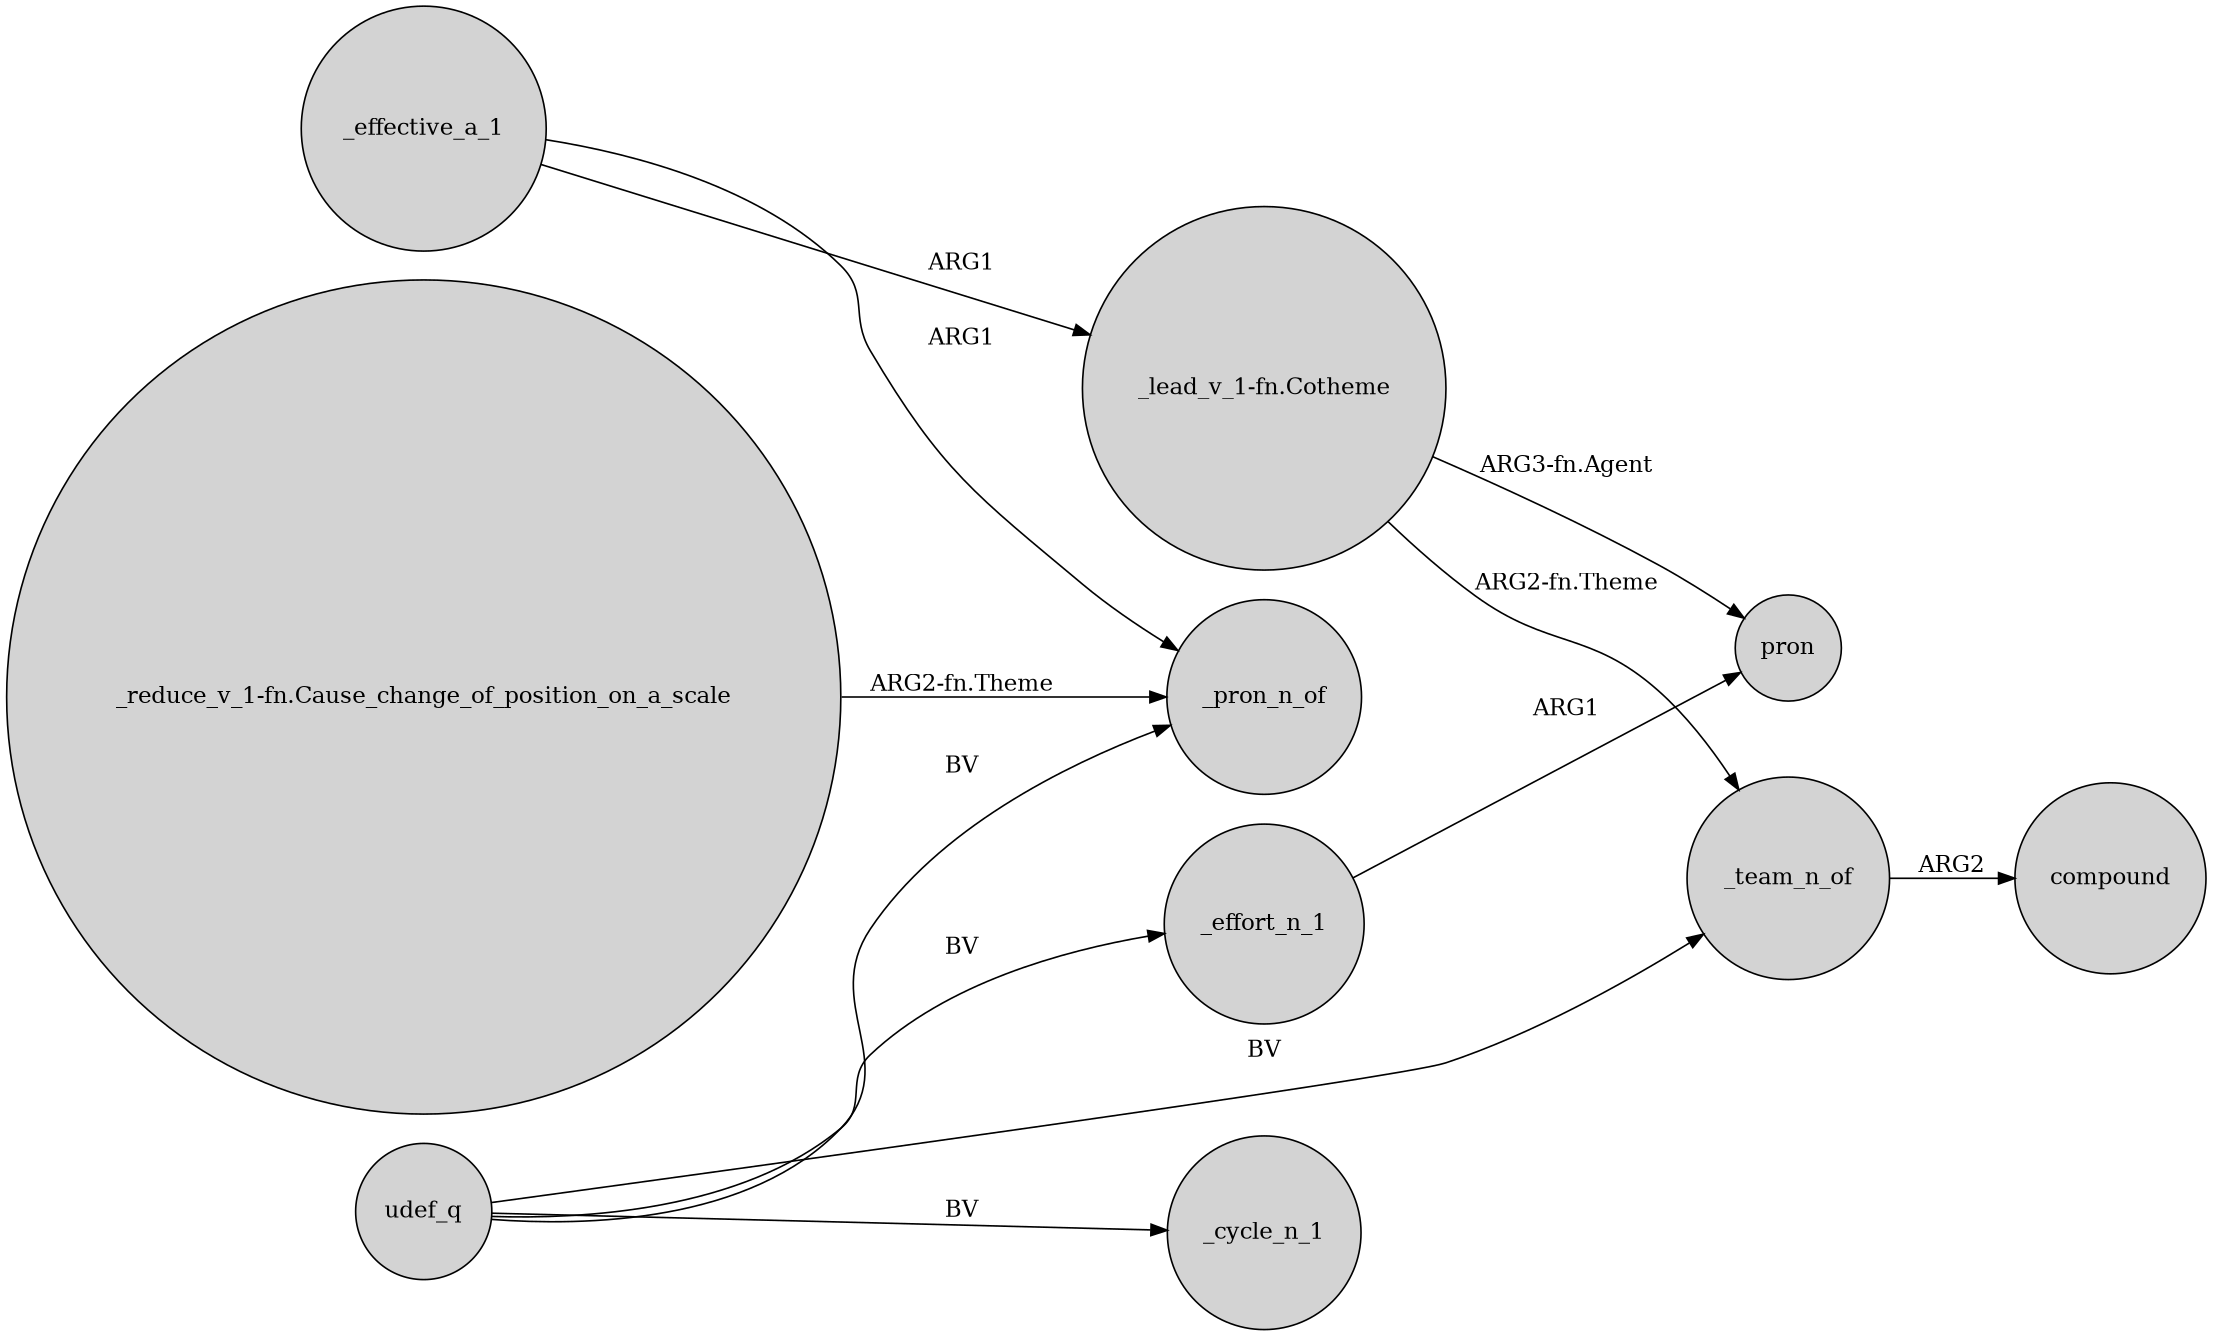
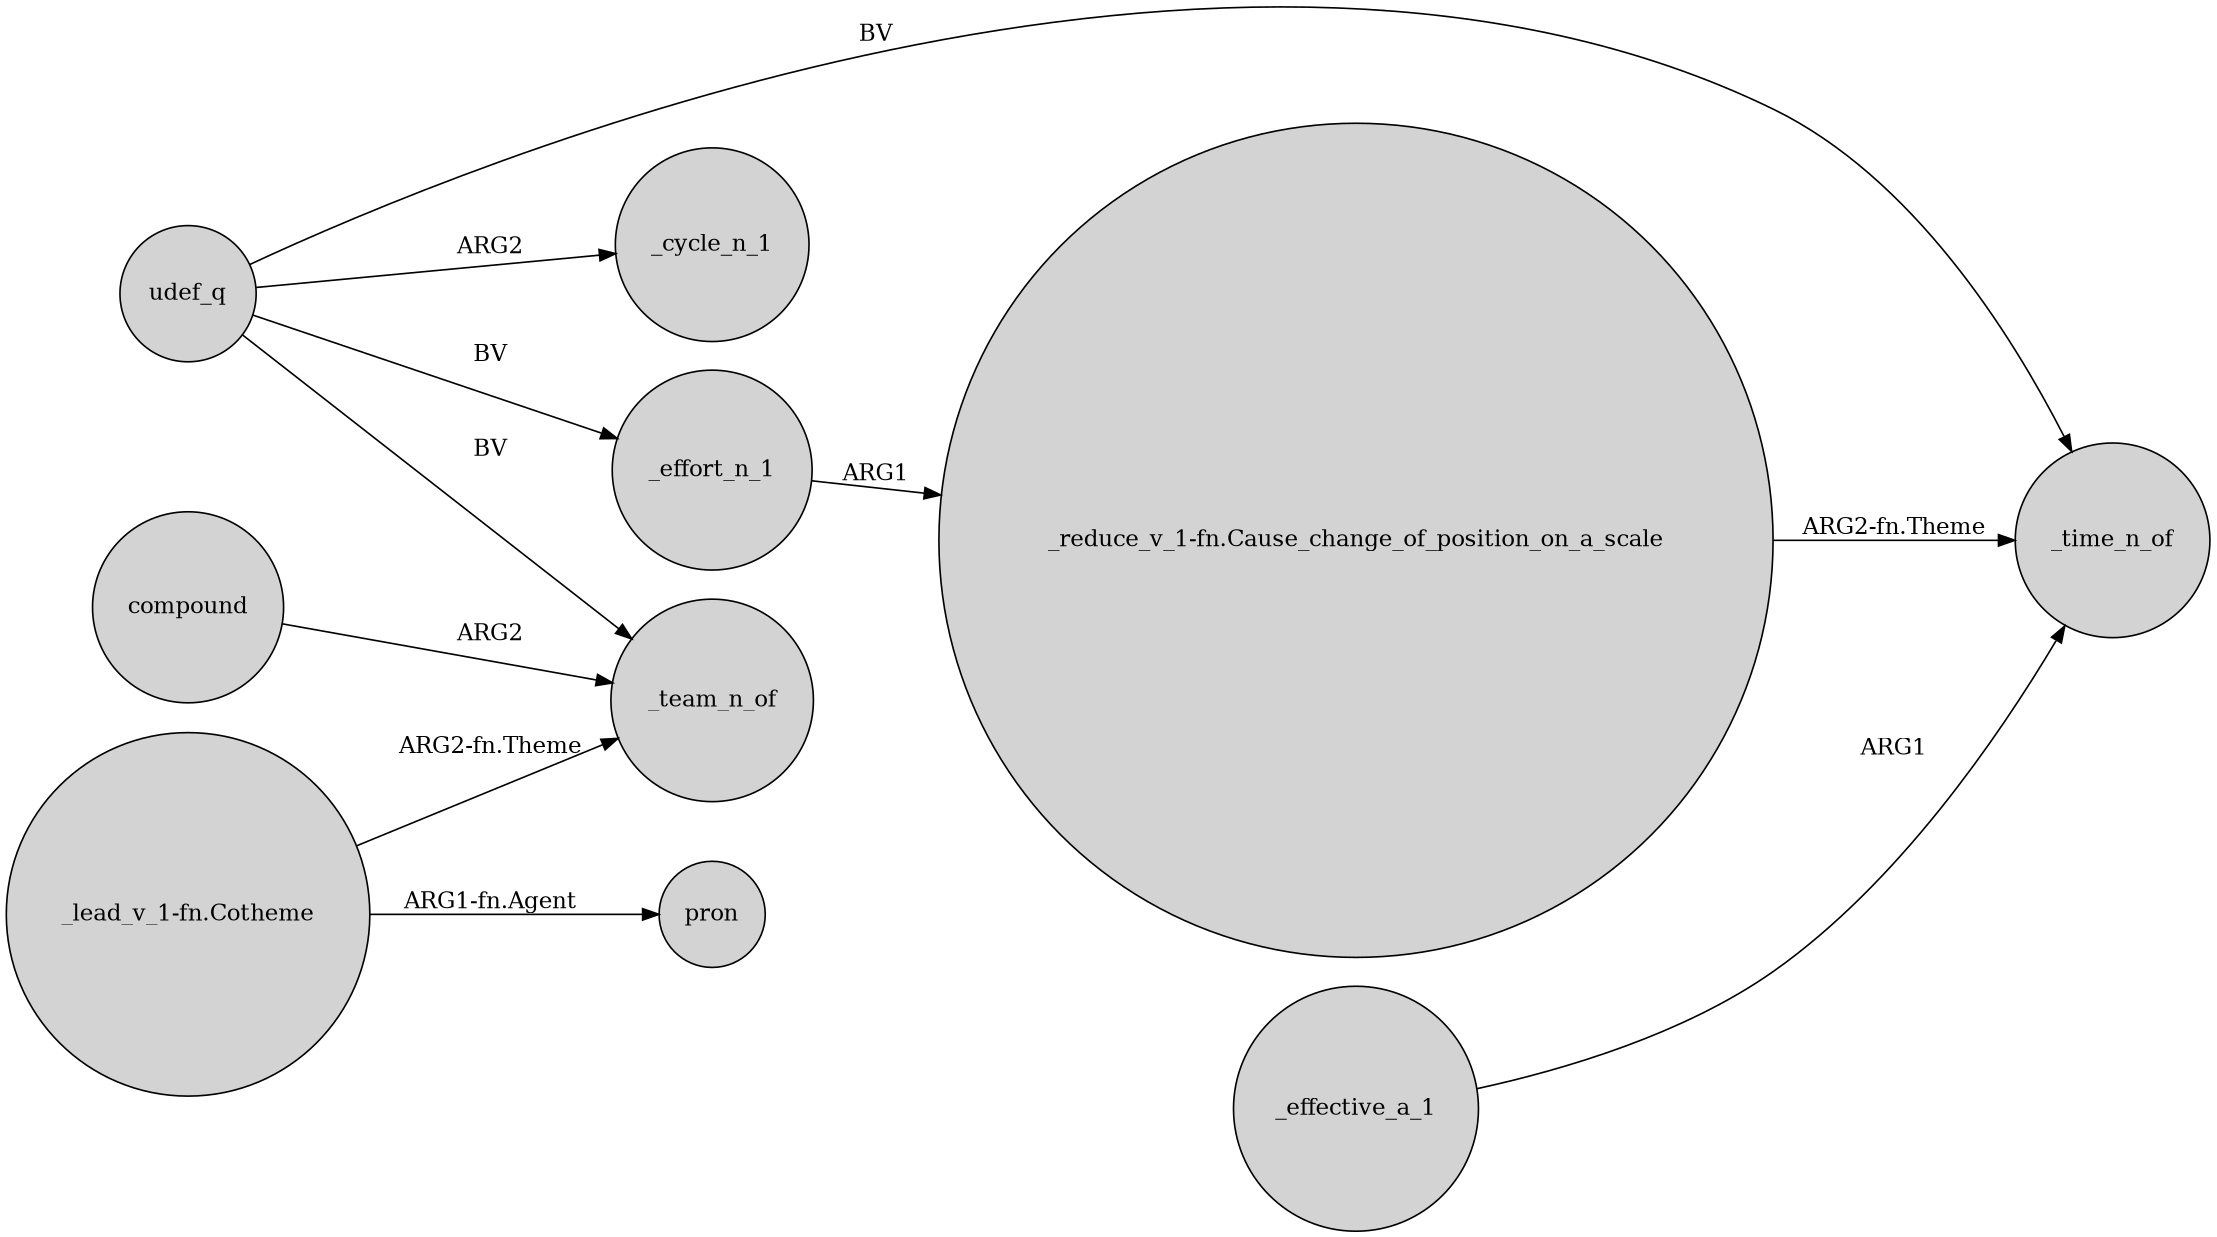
edge "_effective_a_1" -> "_lead_v_1-fn.Cotheme": removed, label "ARG1"
edge "_lead_v_1-fn.Cotheme" -> "pron": label "ARG3-fn.Agent" -> "ARG1-fn.Agent"
node "_pron_n_of": label "_pron_n_of" -> "_time_n_of"
edge "_effort_n_1" -> "pron": now "_effort_n_1" -> "_reduce_v_1-fn.Cause_change_of_position_on_a_scale"
edge "_team_n_of" -> "compound": reversed
edge "udef_q" -> "_cycle_n_1": label "BV" -> "ARG2"
